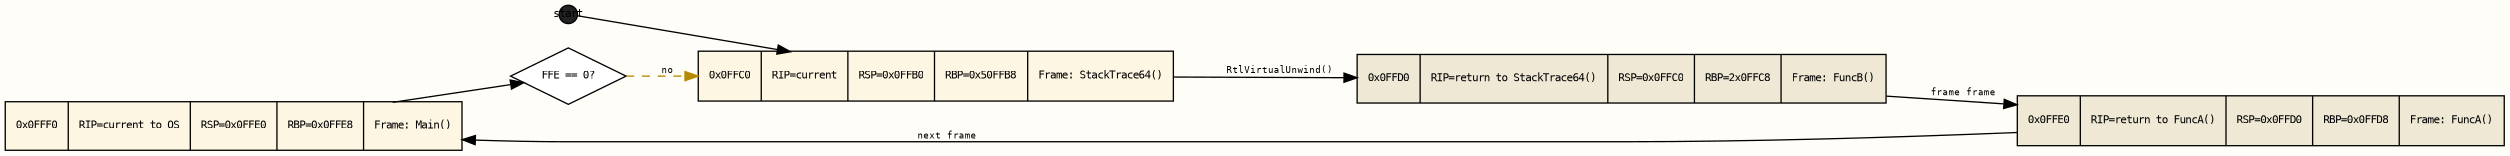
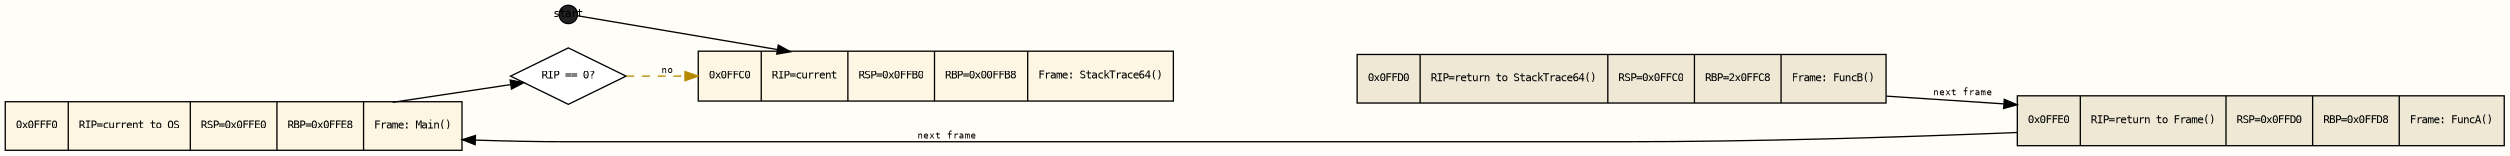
node "0x0FFC0": text "RBP=0x50FFB8" -> "RBP=0x00FFB8"
node "FFE == 0?": label "FFE == 0?" -> "RIP == 0?"
edge "0x0FFC0" -> "0x0FFD0": removed, label "RtlVirtualUnwind()"
edge "0x0FFD0" -> "0x0FFE0": label "    frame frame" -> "    next frame"
node "0x0FFE0": text "RIP=return to FuncA()" -> "RIP=return to Frame()"
